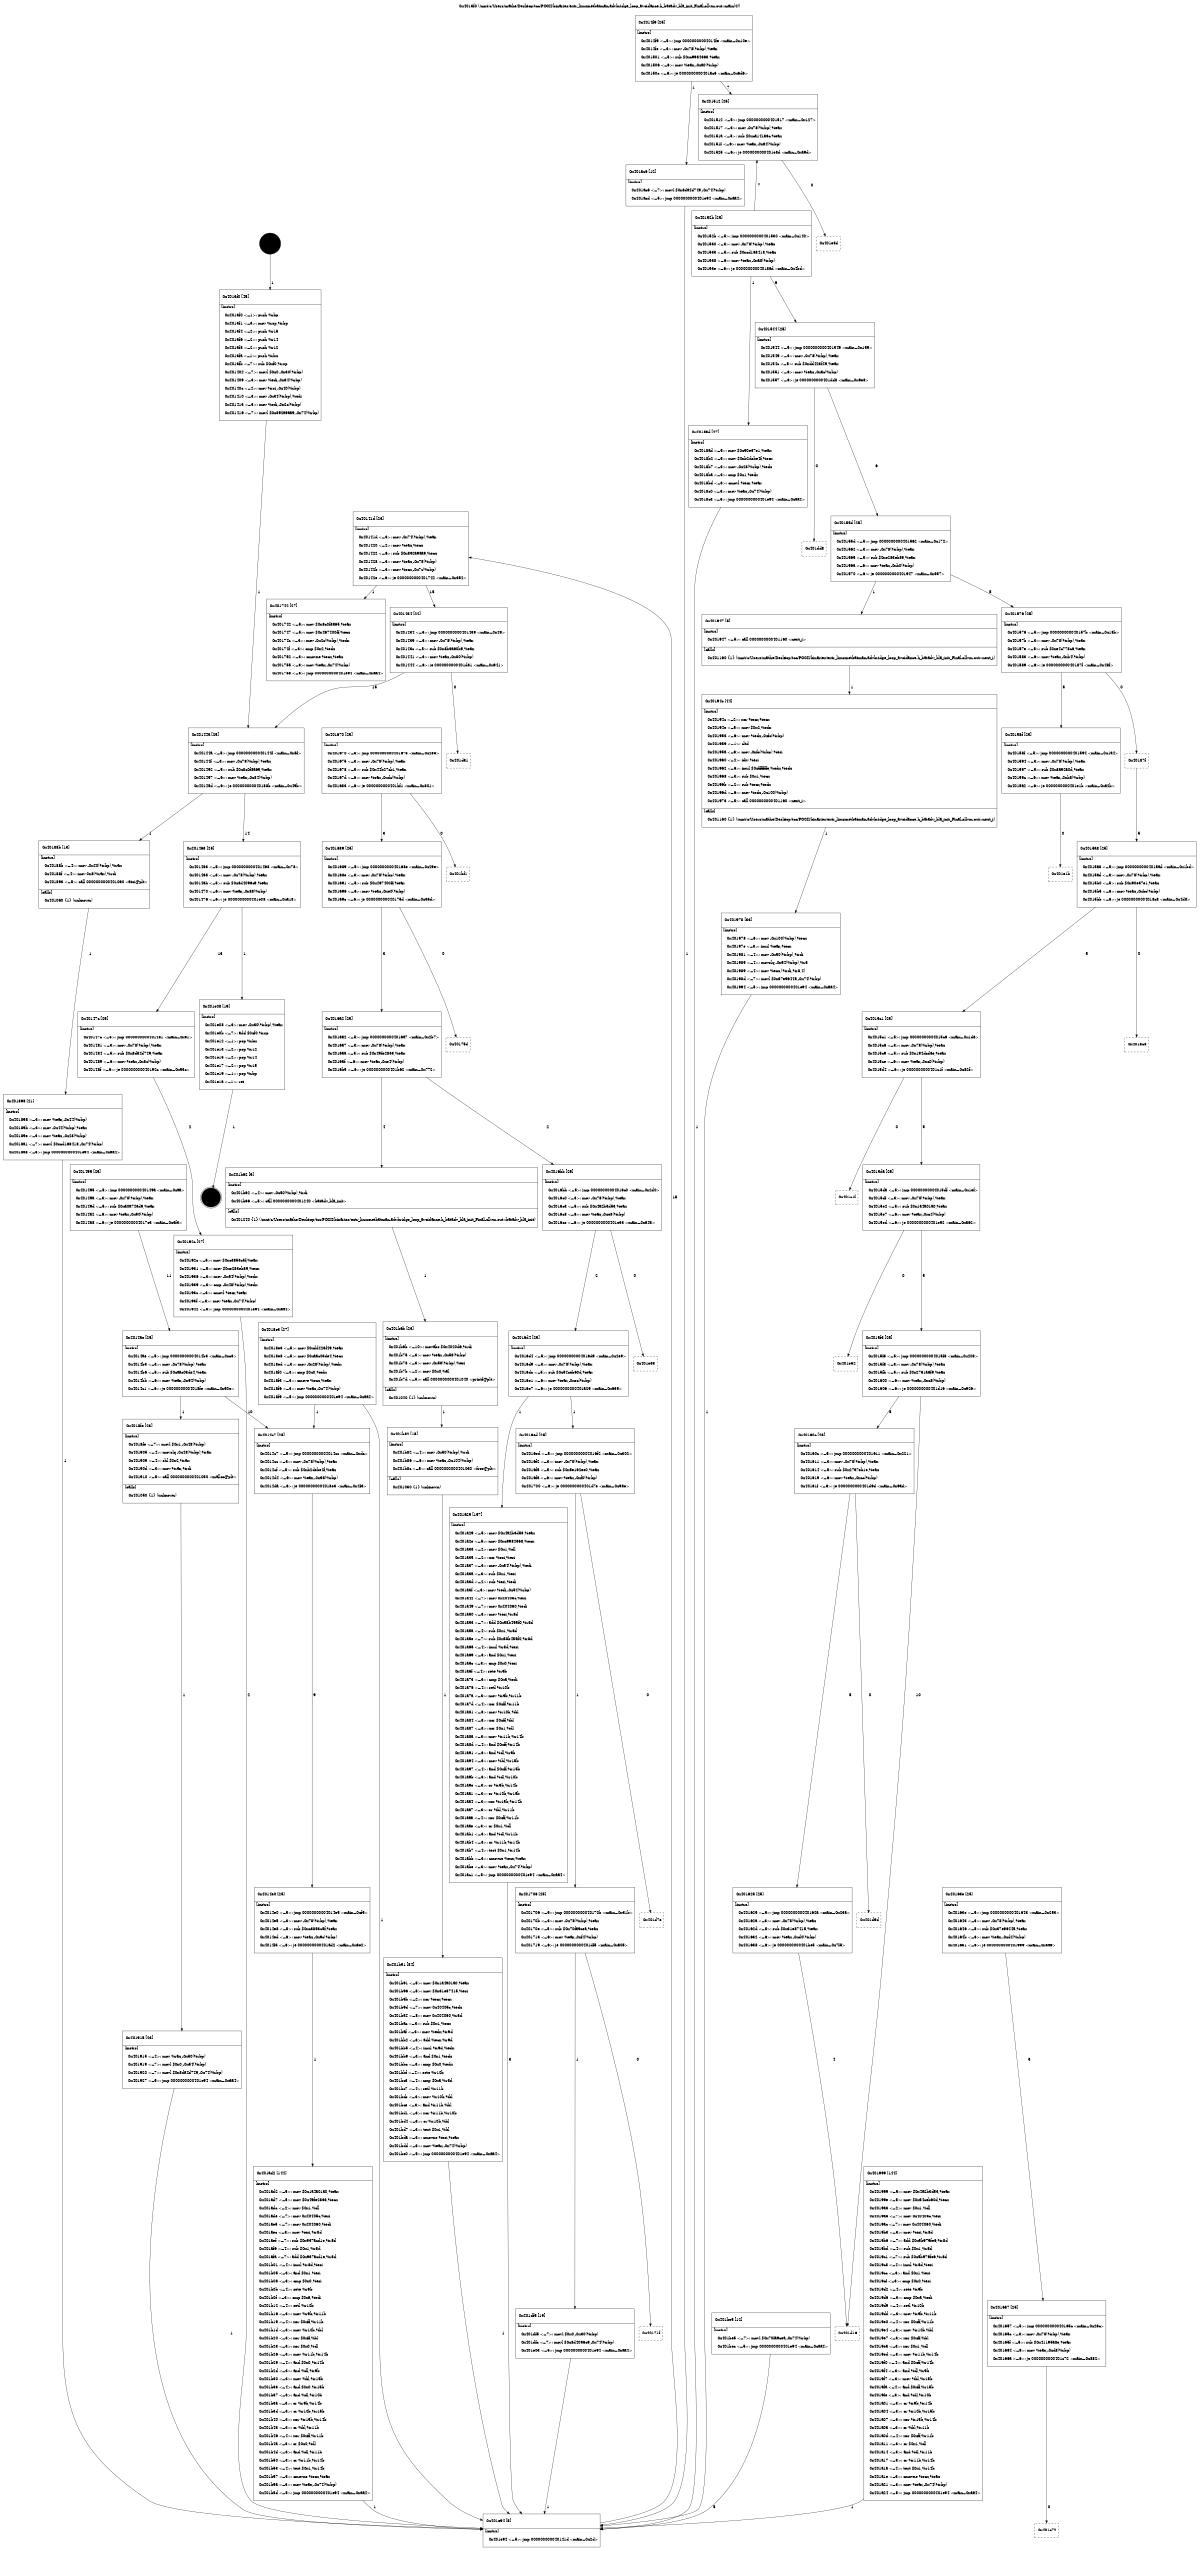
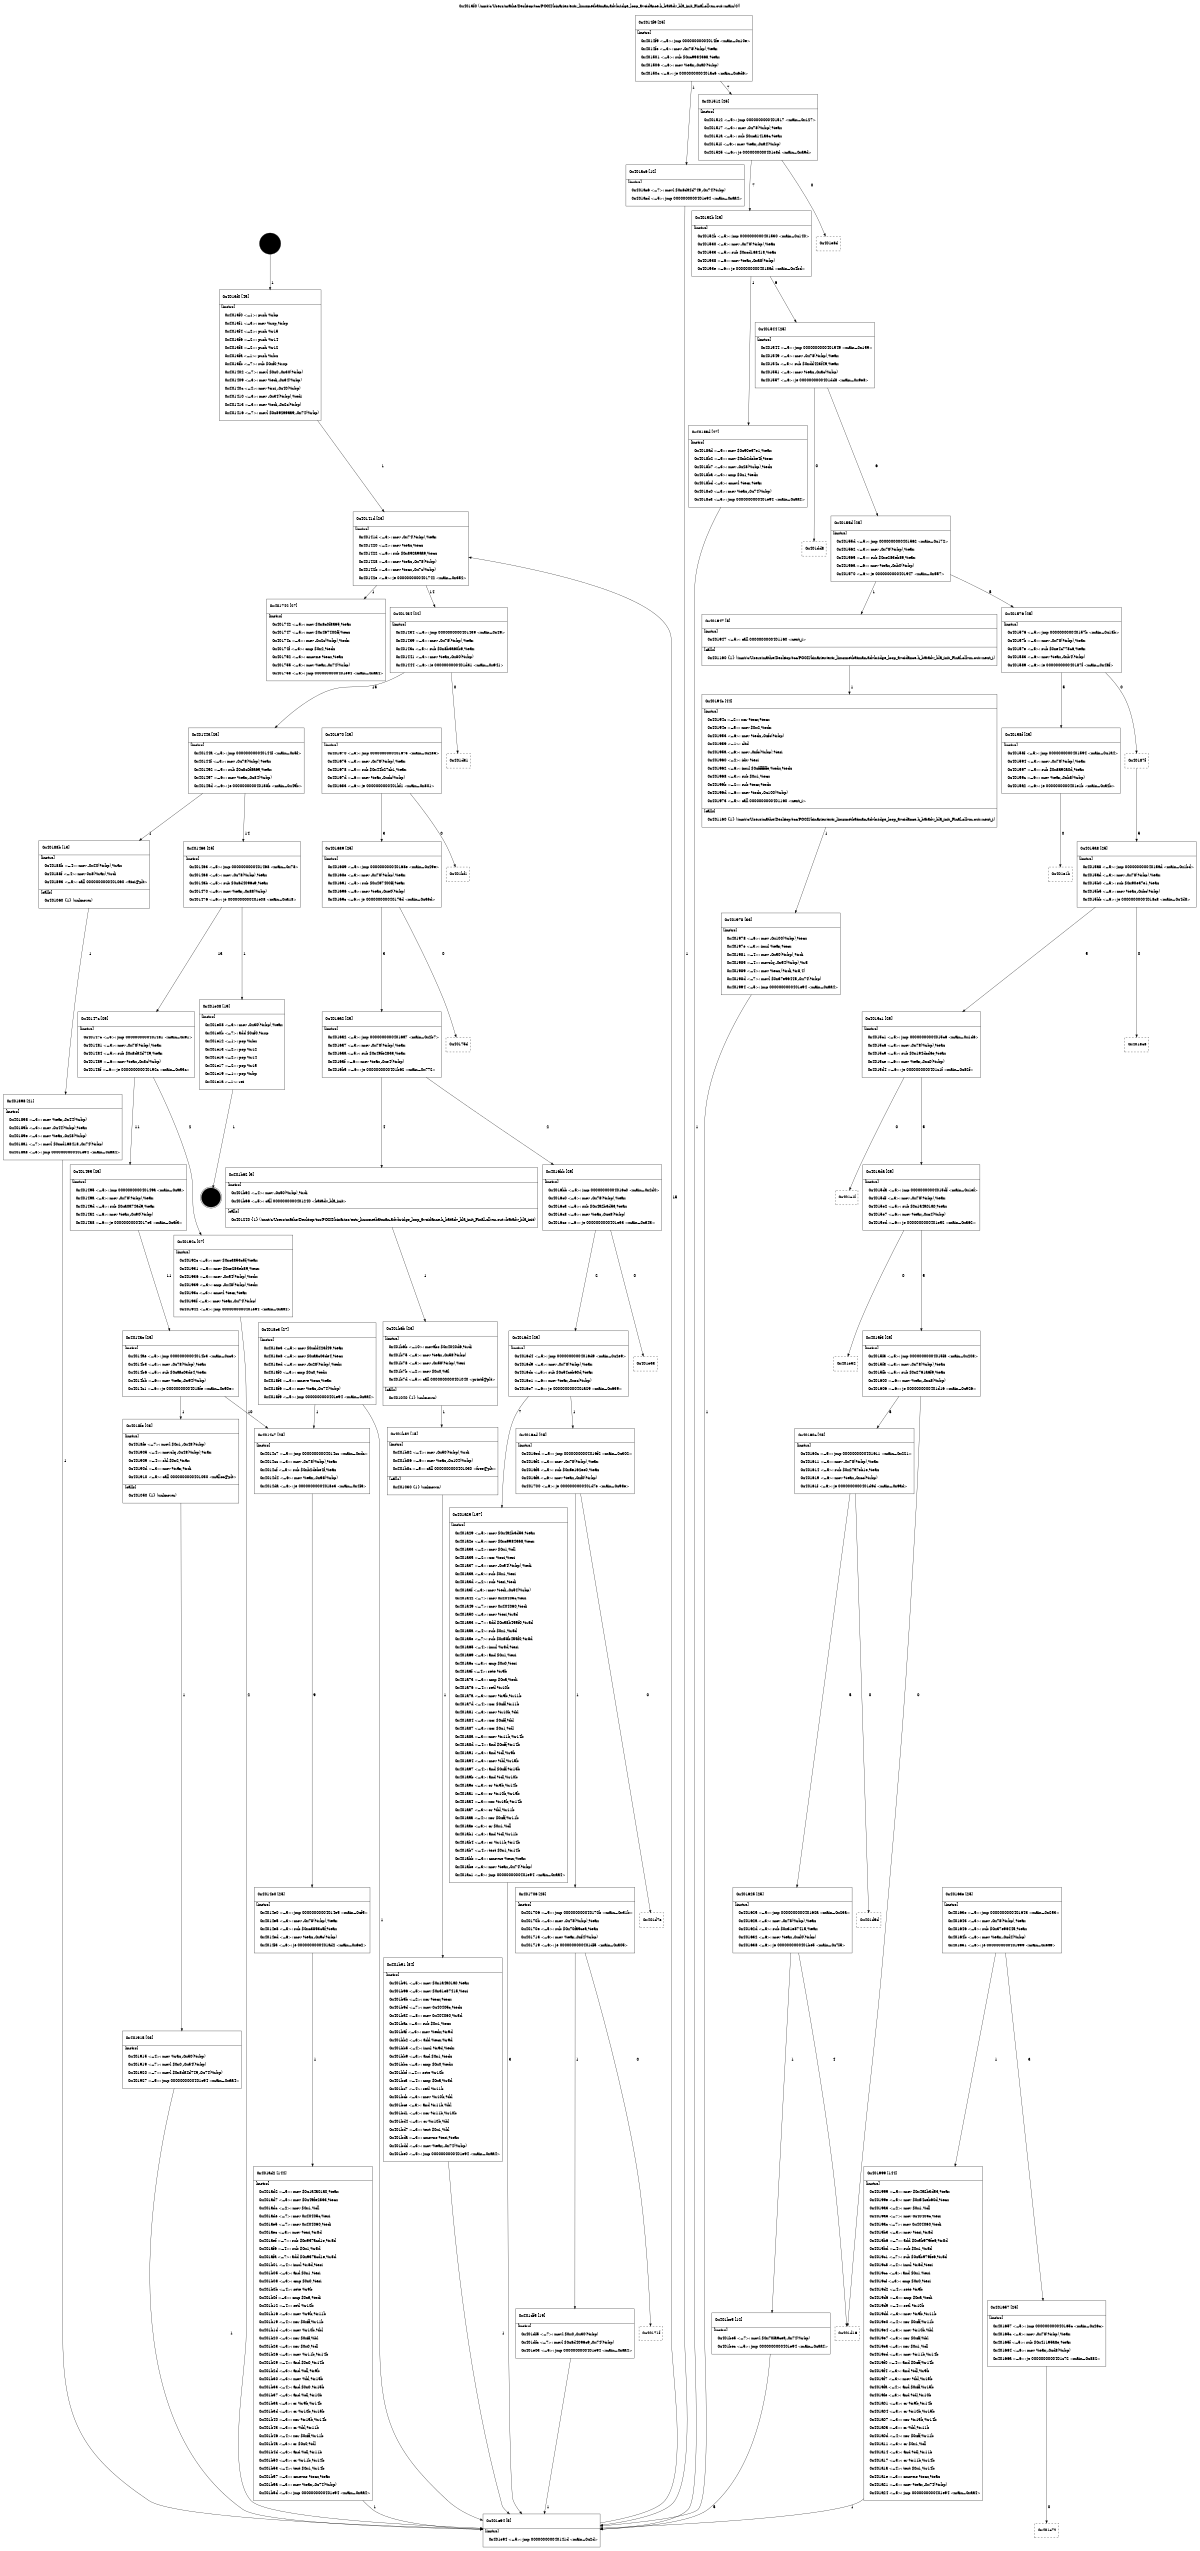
edge "0x40152b [25]" -> "0x401512 [25]": reversed
edge "0x4013f0 [45]" -> "0x40144a [25]": now "0x4013f0 [45]" -> "0x40141d [23]"
edge "0x40141d [23]" -> "0x401434 [22]": label " 15" -> " 14"
edge "0x40147c [25]" -> "0x401495 [25]": added, label "11"
edge "0x4016d4 [25]" -> "0x401a29 [157]": label " 1" -> " 7"
edge "0x4015f3 [25]" -> "0x401d16": label " 10" -> " 0"
edge "0x40163e [25]" -> "0x401999 [144]": added, label "1"
edge "0x401625 [25]" -> "0x401be5 [12]": added, label "1"
